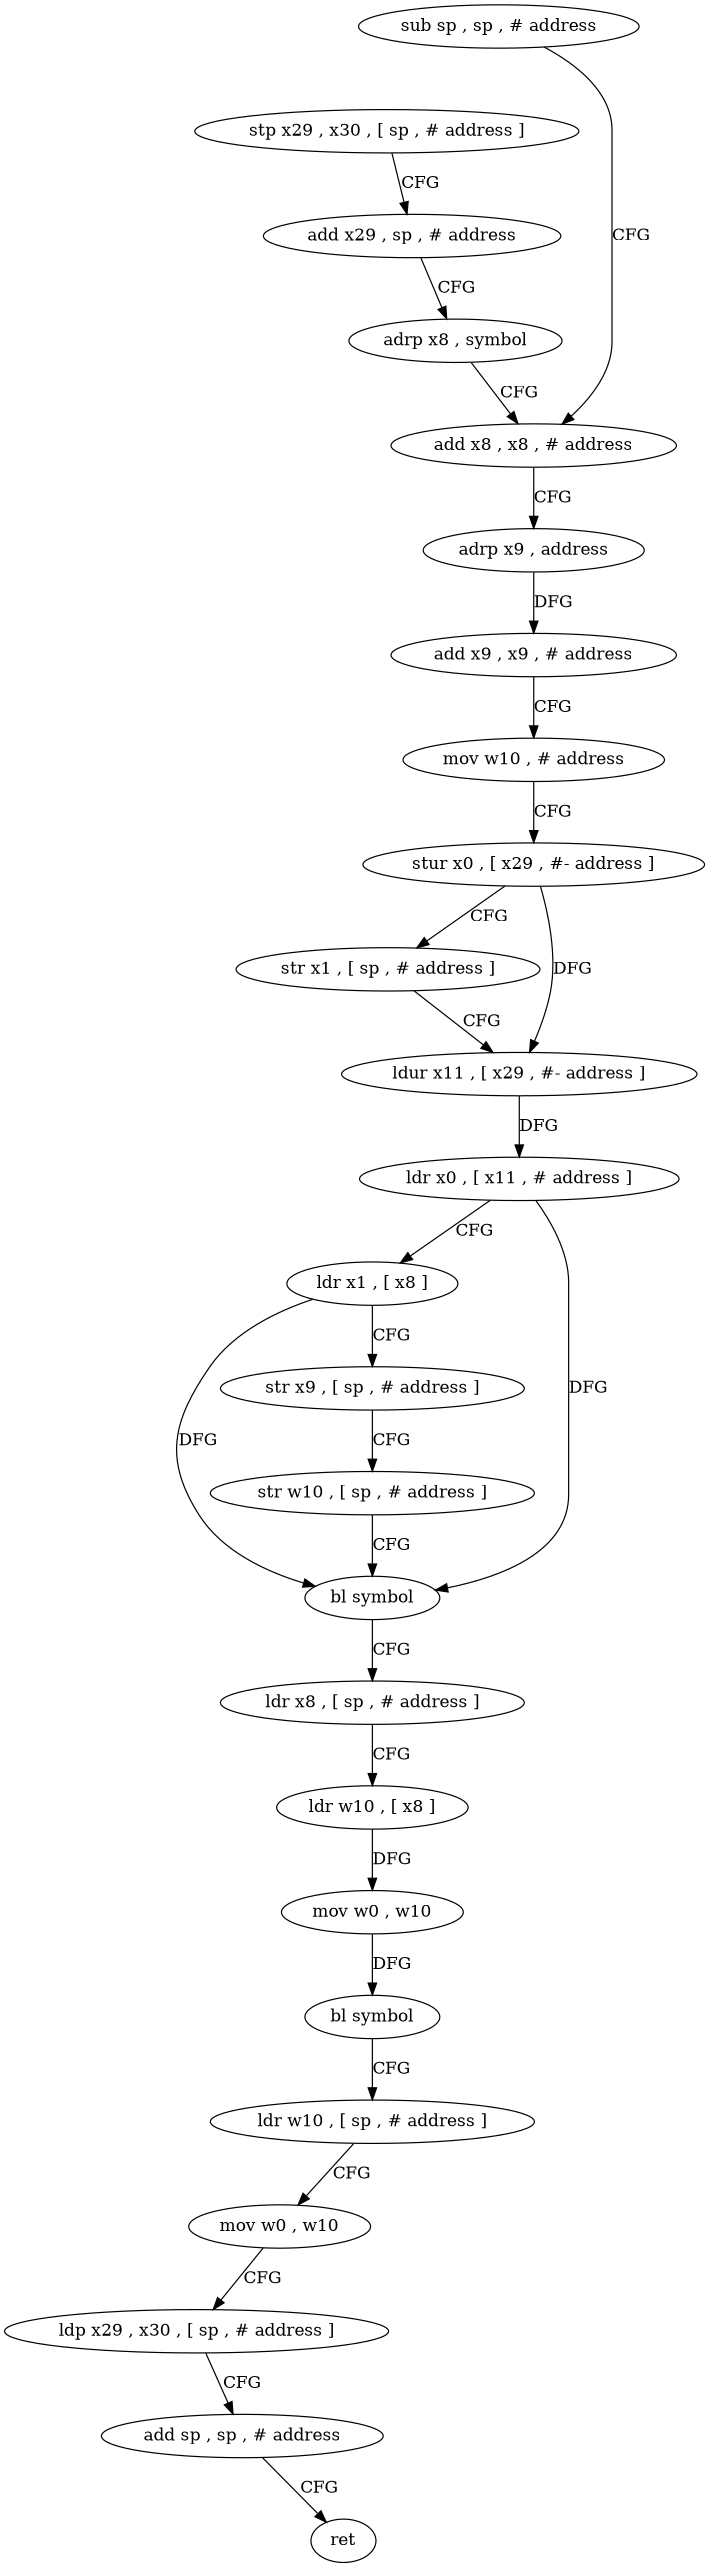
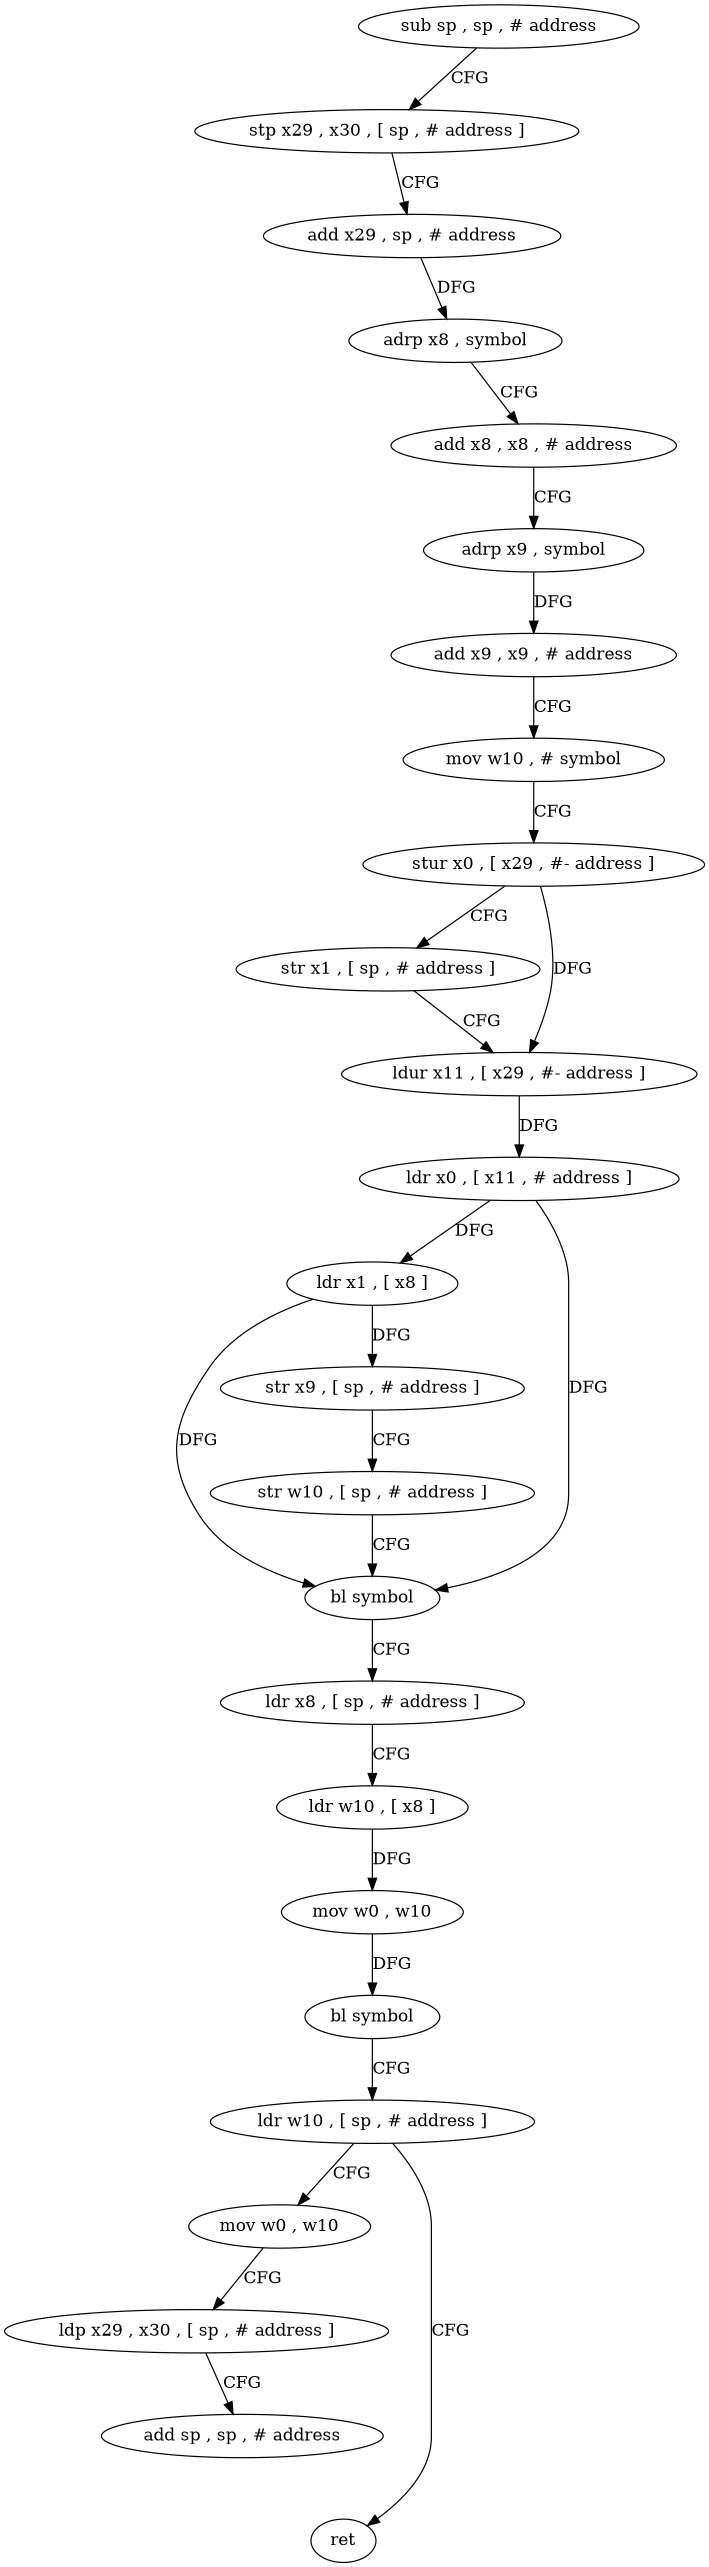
edge "sub sp , sp , # address" -> "add x8 , x8 , # address": now "sub sp , sp , # address" -> "stp x29 , x30 , [ sp , # address ]"
edge "add x29 , sp , # address" -> "adrp x8 , symbol": label "CFG" -> "DFG"
node "adrp x9 , address": label "adrp x9 , address" -> "adrp x9 , symbol"
node "mov w10 , # address": label "mov w10 , # address" -> "mov w10 , # symbol"
edge "ldr x0 , [ x11 , # address ]" -> "ldr x1 , [ x8 ]": label "CFG" -> "DFG"
edge "ldr x1 , [ x8 ]" -> "str x9 , [ sp , # address ]": label "CFG" -> "DFG"
edge "add sp , sp , # address" -> "ret": now "ldr w10 , [ sp , # address ]" -> "ret"
